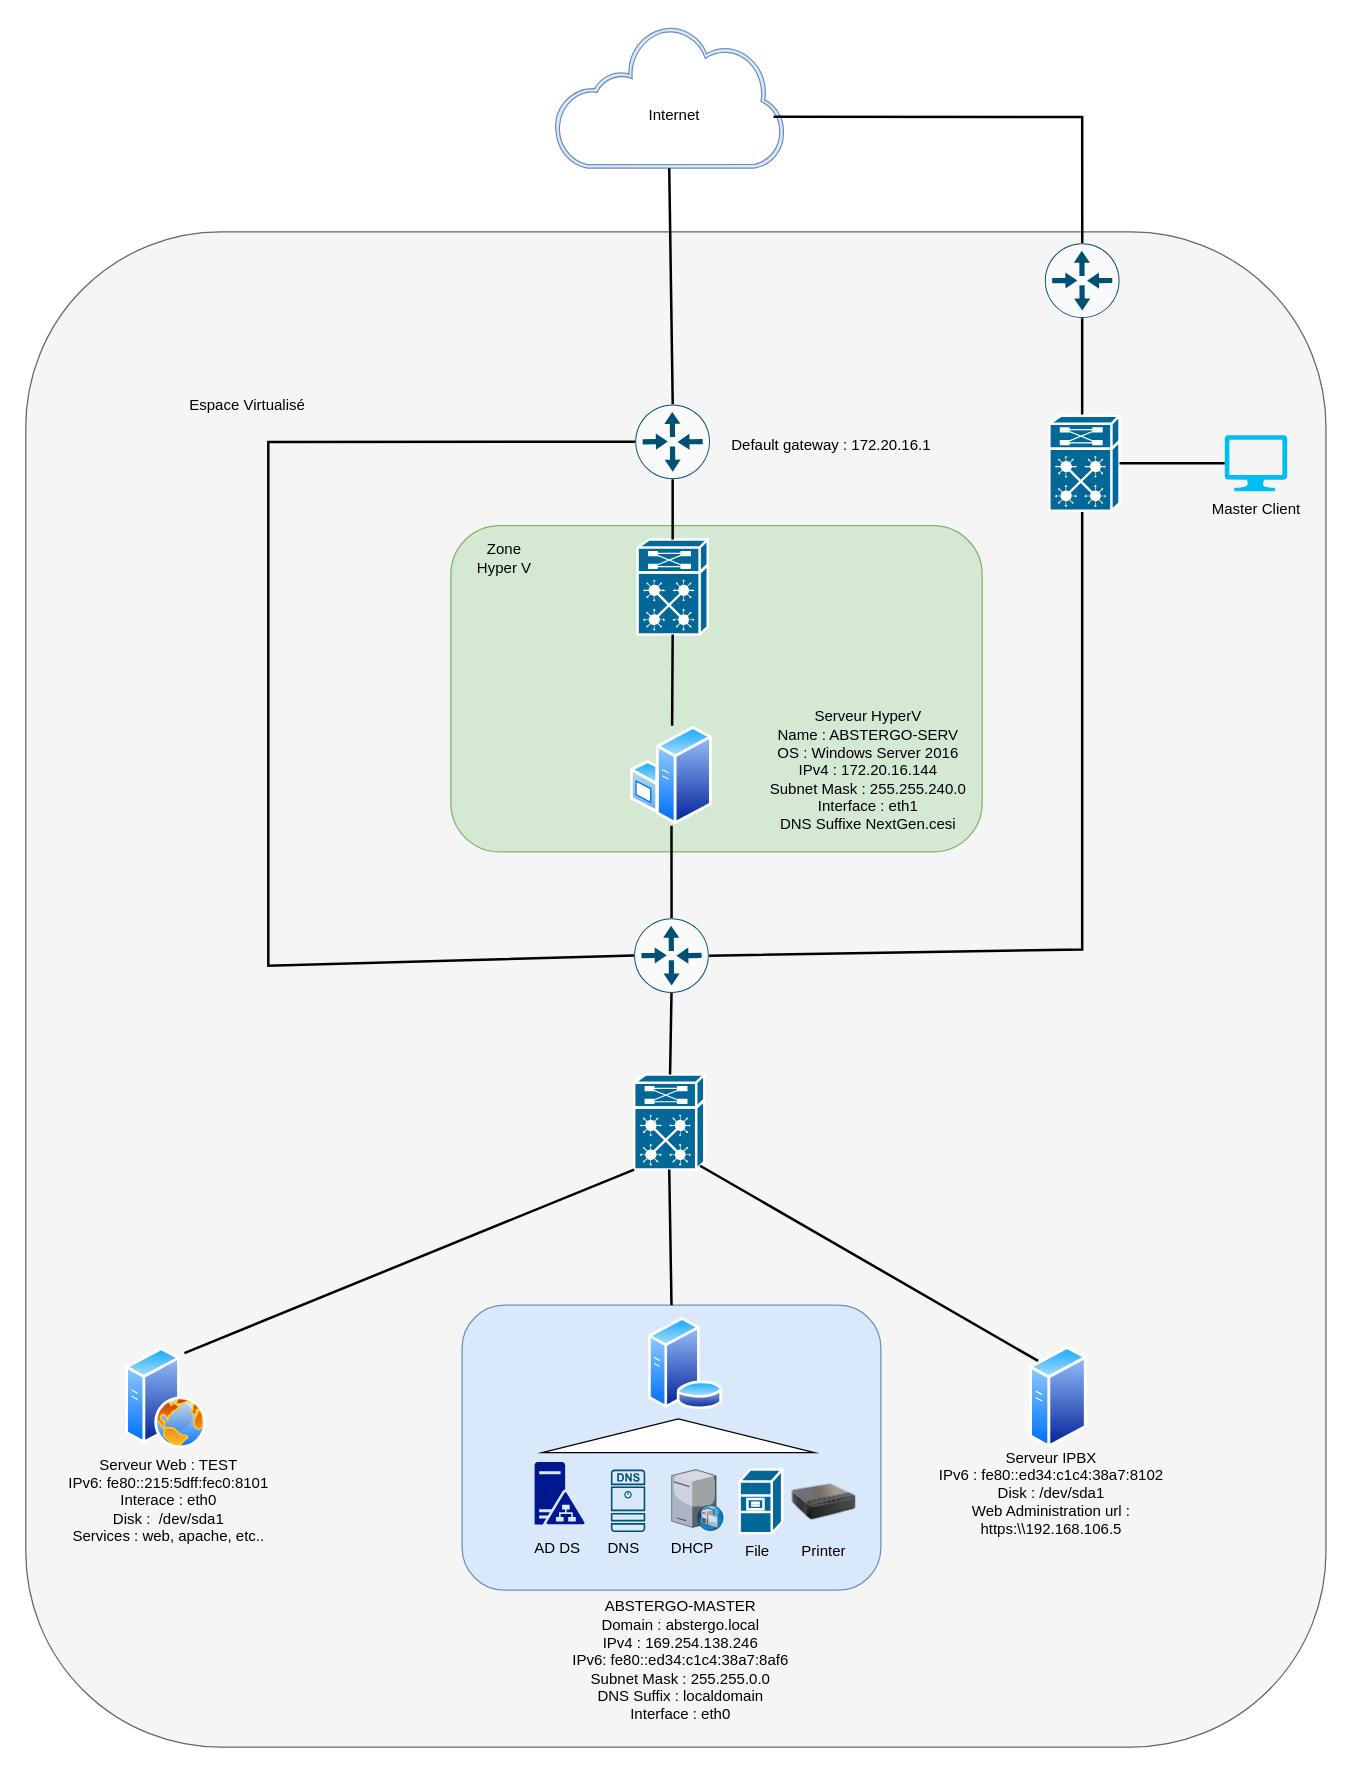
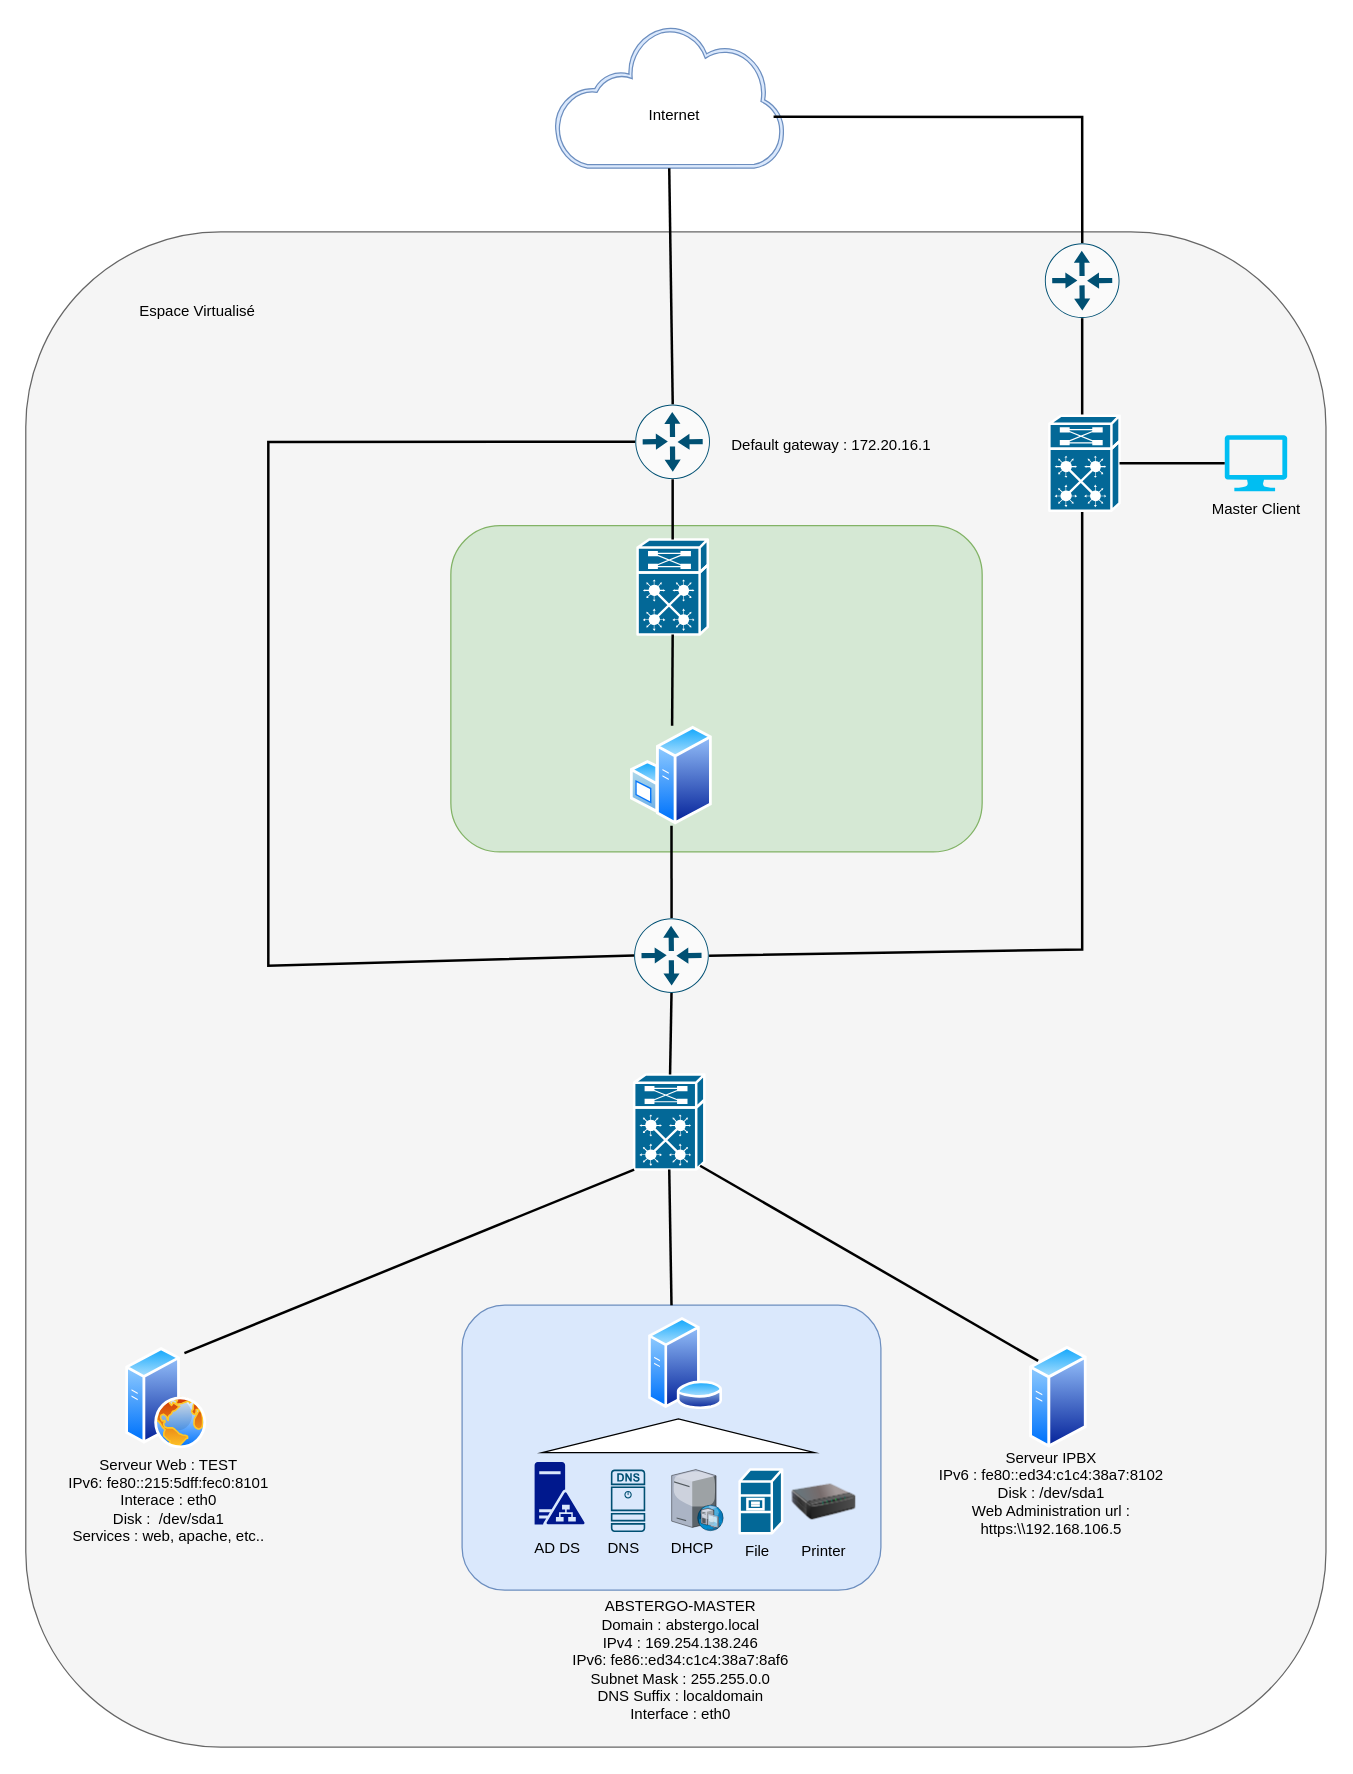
node "Espace Virtualisé": moved (247, 406) -> (197, 312)
node "Zone Hyper V": removed
node "Serveur HyperV Name : ABSTERGO-SERV OS : Windows Server 2016 IPv4 : 172.20.16.144 Subnet Mask : 255.255.240.0 Interface : eth1 DNS Suffixe NextGen.cesi": removed
node "ABSTERGO-MASTER Domain : abstergo.local IPv4 : 169.254.138.246 IPv6: fe80::ed34:c1c4:38a7:8af6 Subnet Mask : 255.255.0.0 DNS Suffix : localdomain Interface : eth0": label "ABSTERGO-MASTER Domain : abstergo.local IPv4 : 169.254.138.246 IPv6: fe80::ed34:c1c4:38a7:8af6 Subnet Mask : 255.255.0.0 DNS Suffix : localdomain Interface : eth0" -> "ABSTERGO-MASTER Domain : abstergo.local IPv4 : 169.254.138.246 IPv6: fe86::ed34:c1c4:38a7:8af6 Subnet Mask : 255.255.0.0 DNS Suffix : localdomain Interface : eth0"
